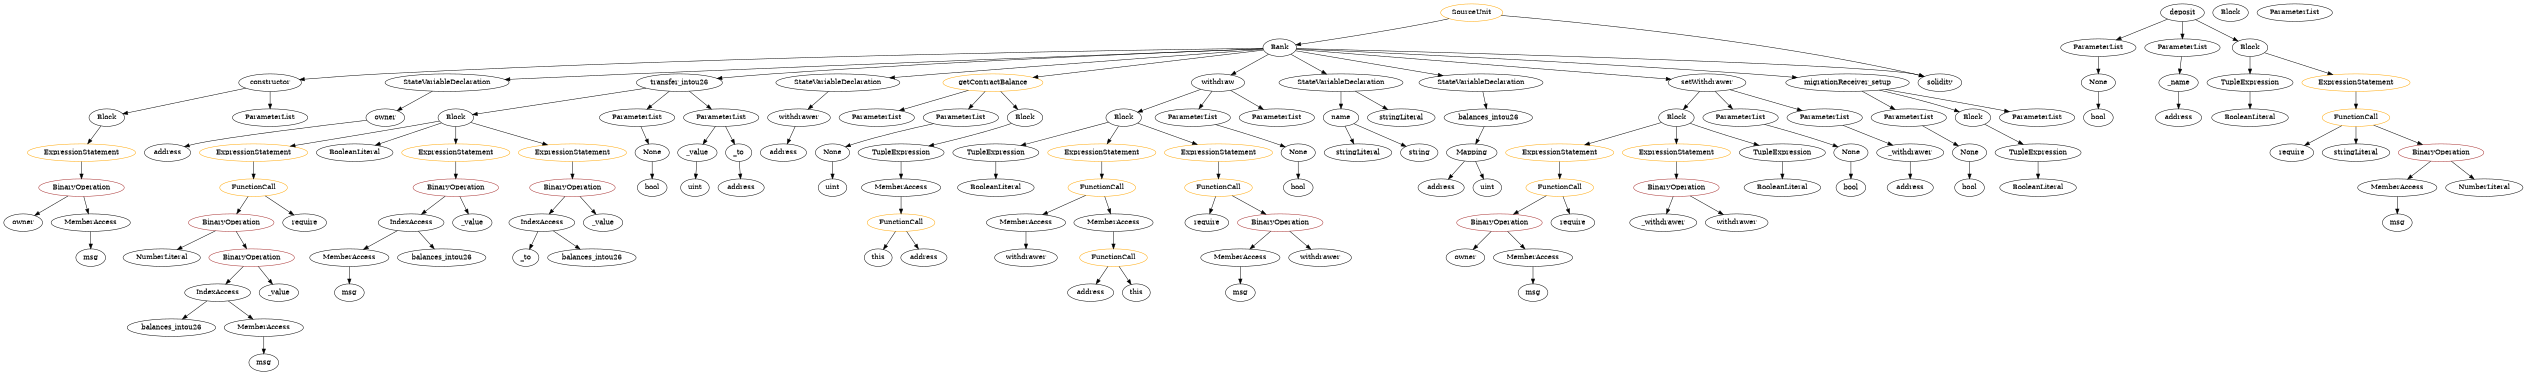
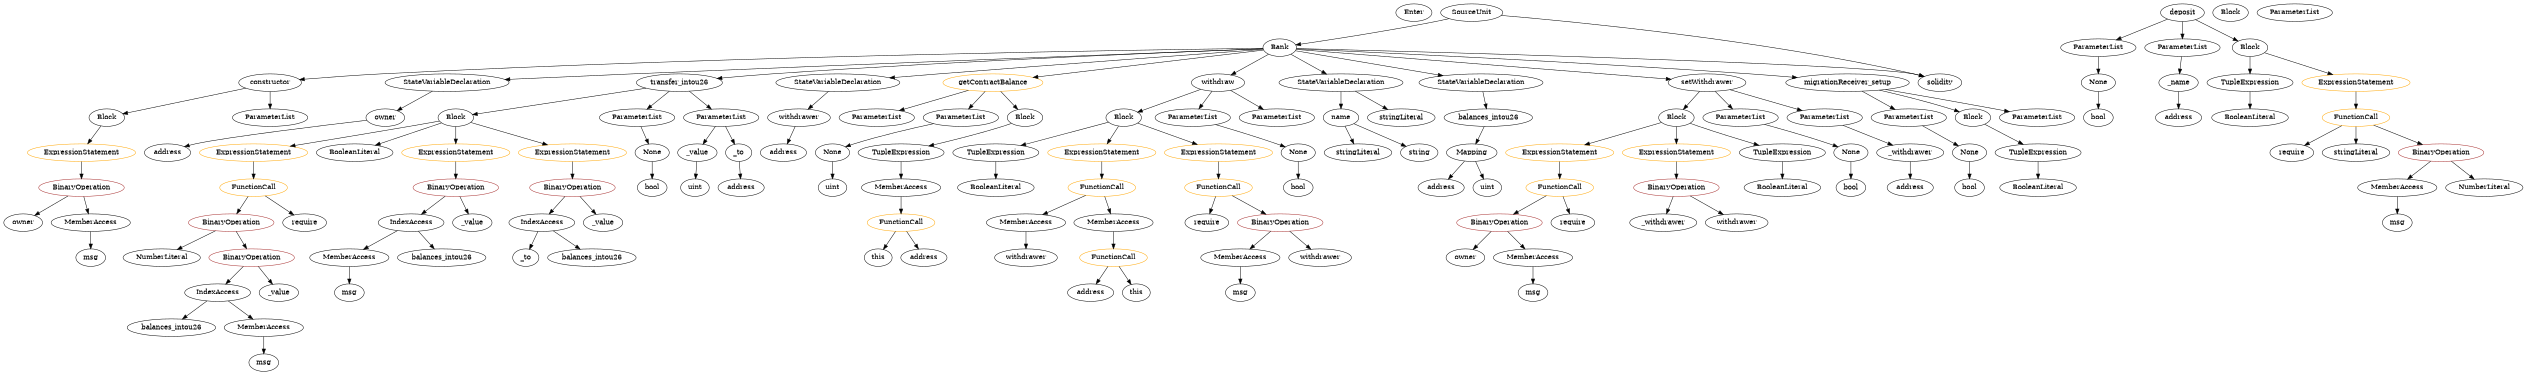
node "Enter": added
node "SourceUnit": color orange -> black
